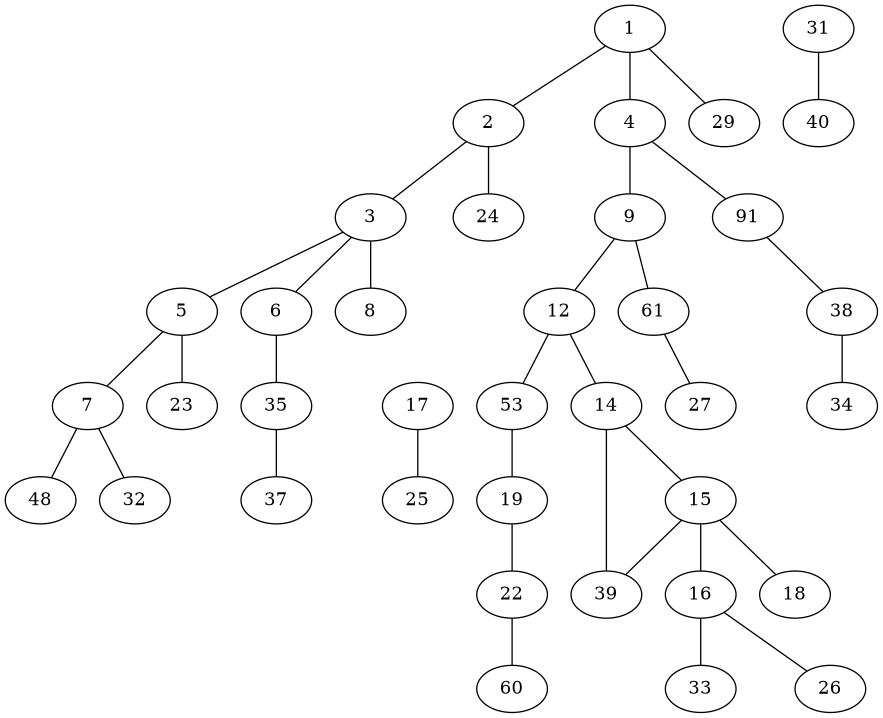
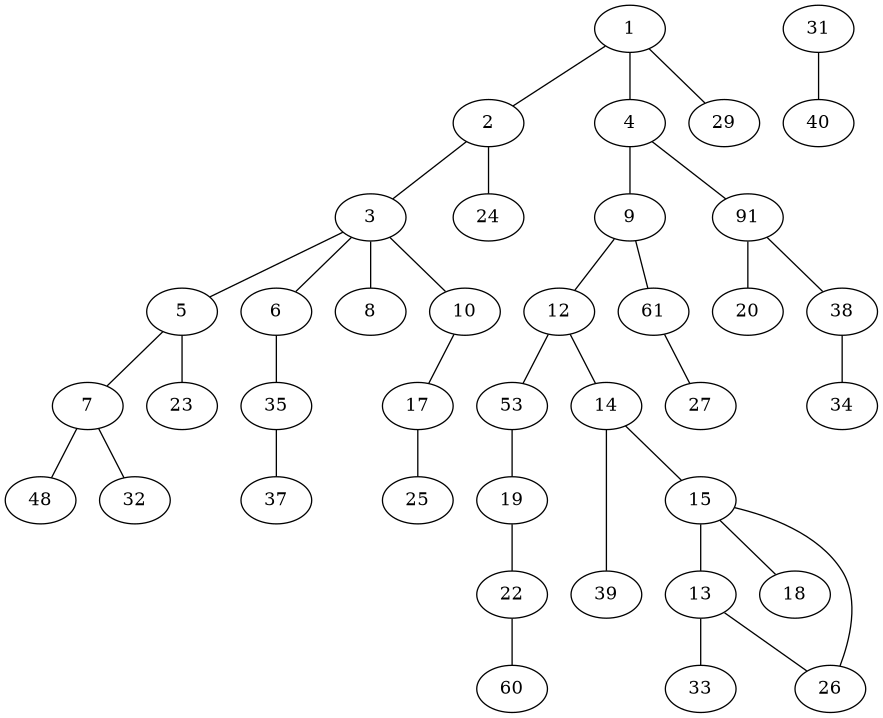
node "10": added
node "20": added
edge "15" -- "39": now "15" -- "26"
node "16": label "16" -> "13"
